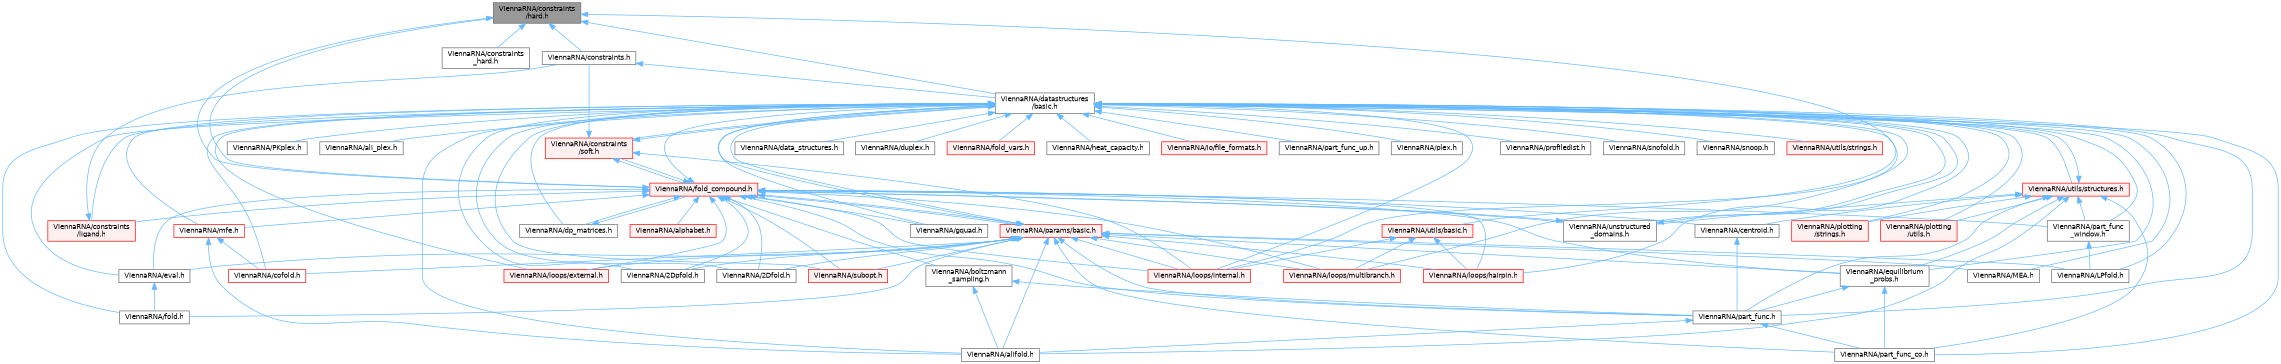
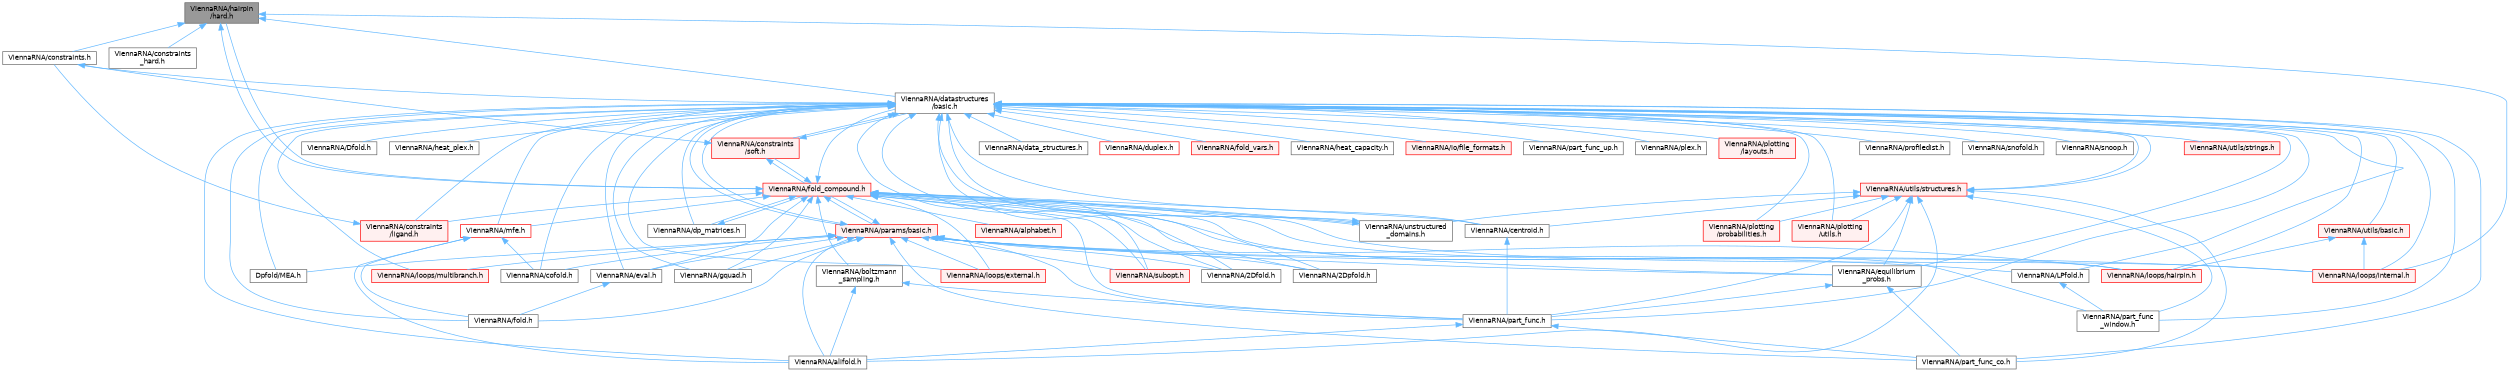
node "ViennaRNA/constraints /hard.h": label "ViennaRNA/constraints /hard.h" -> "ViennaRNA/hairpin /hard.h"
node "ViennaRNA/PKplex.h": label "ViennaRNA/PKplex.h" -> "ViennaRNA/Dfold.h"
node "ViennaRNA/ali_plex.h": label "ViennaRNA/ali_plex.h" -> "ViennaRNA/heat_plex.h"
node "ViennaRNA/duplex.h": color grey40 -> red
node "ViennaRNA/plotting /layouts.h": added
edge "ViennaRNA/loops/internal.h" -> "ViennaRNA/constraints /soft.h": removed
edge "ViennaRNA/centroid.h" -> "ViennaRNA/datastructures /basic.h": added
edge "ViennaRNA/loops/multibranch.h" -> "ViennaRNA/fold_compound.h": removed
node "ViennaRNA/plotting /strings.h": label "ViennaRNA/plotting /strings.h" -> "ViennaRNA/plotting /probabilities.h"
edge "ViennaRNA/gquad.h" -> "ViennaRNA/params/basic.h": added
edge "ViennaRNA/loops/multibranch.h" -> "ViennaRNA/utils/basic.h": removed
edge "ViennaRNA/LPfold.h" -> "ViennaRNA/part_func _window.h": reversed
node "ViennaRNA/cofold.h": color red -> grey40
node "ViennaRNA/MEA.h": label "ViennaRNA/MEA.h" -> "Dpfold/MEA.h"
edge "ViennaRNA/fold.h" -> "ViennaRNA/mfe.h": added
